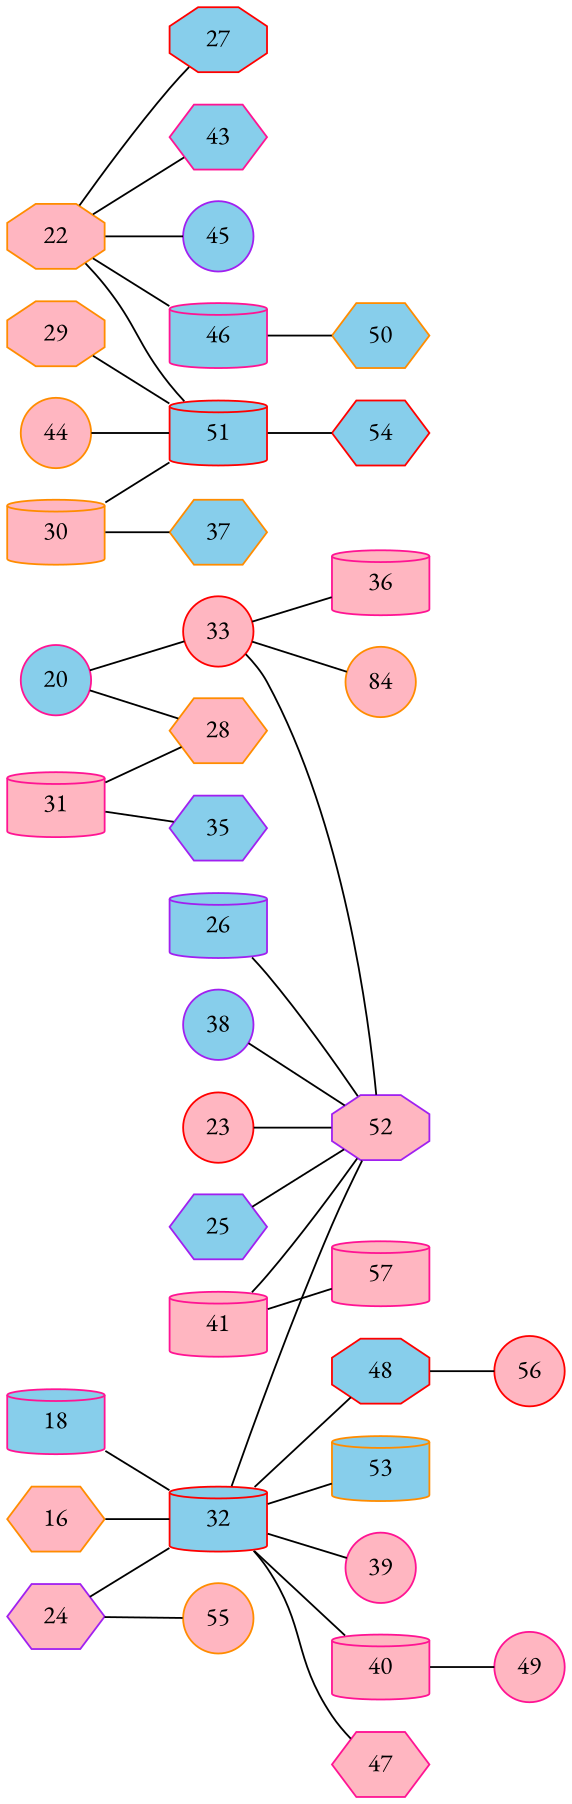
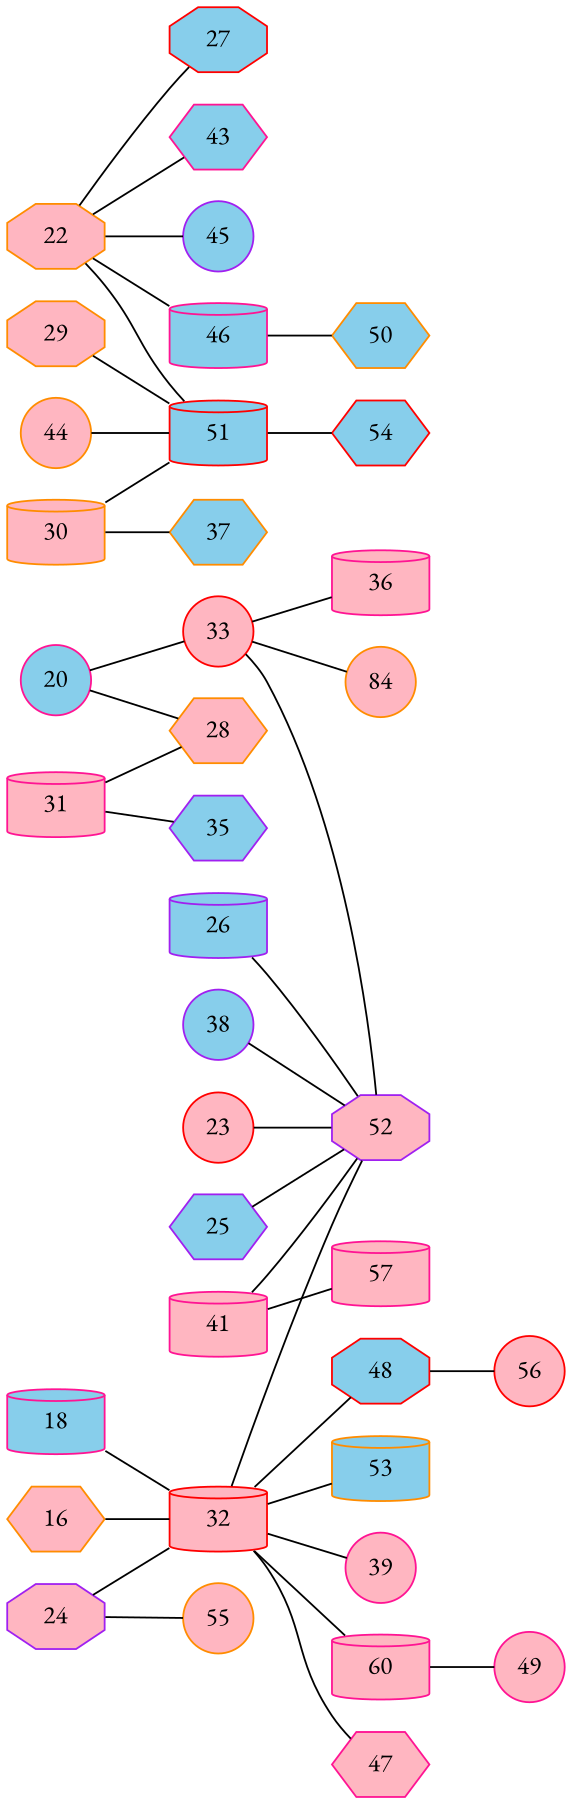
node "32": fillcolor skyblue -> lightpink
node "24": shape hexagon -> octagon
node "40": label "40" -> "60"
